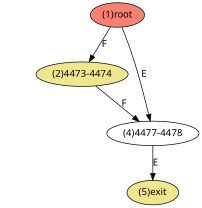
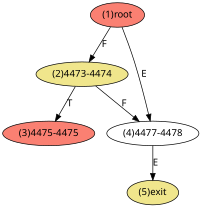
node "(3)4475-4475": added
